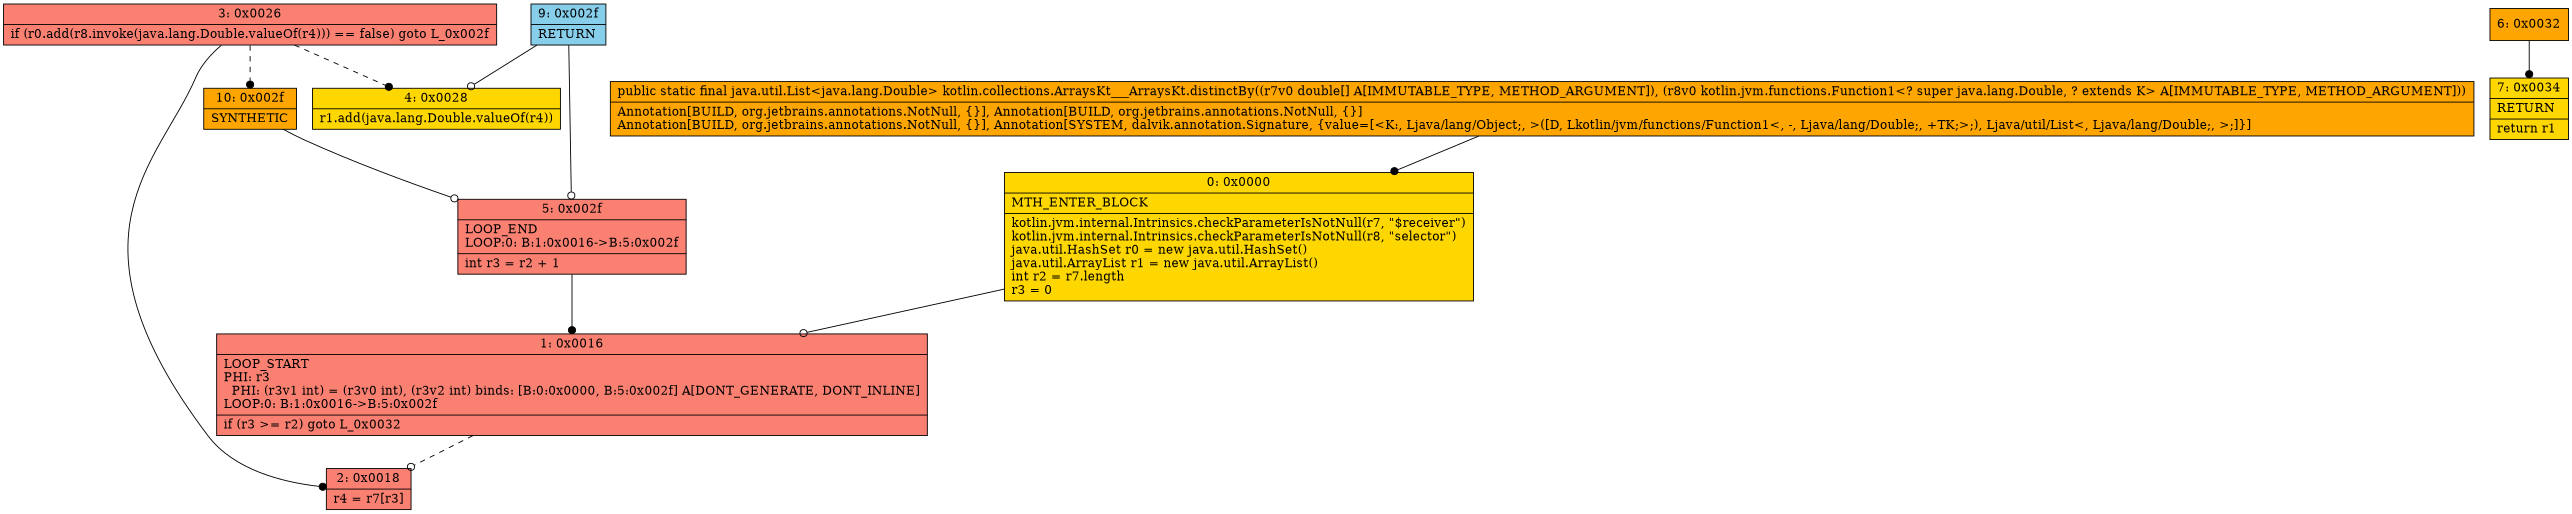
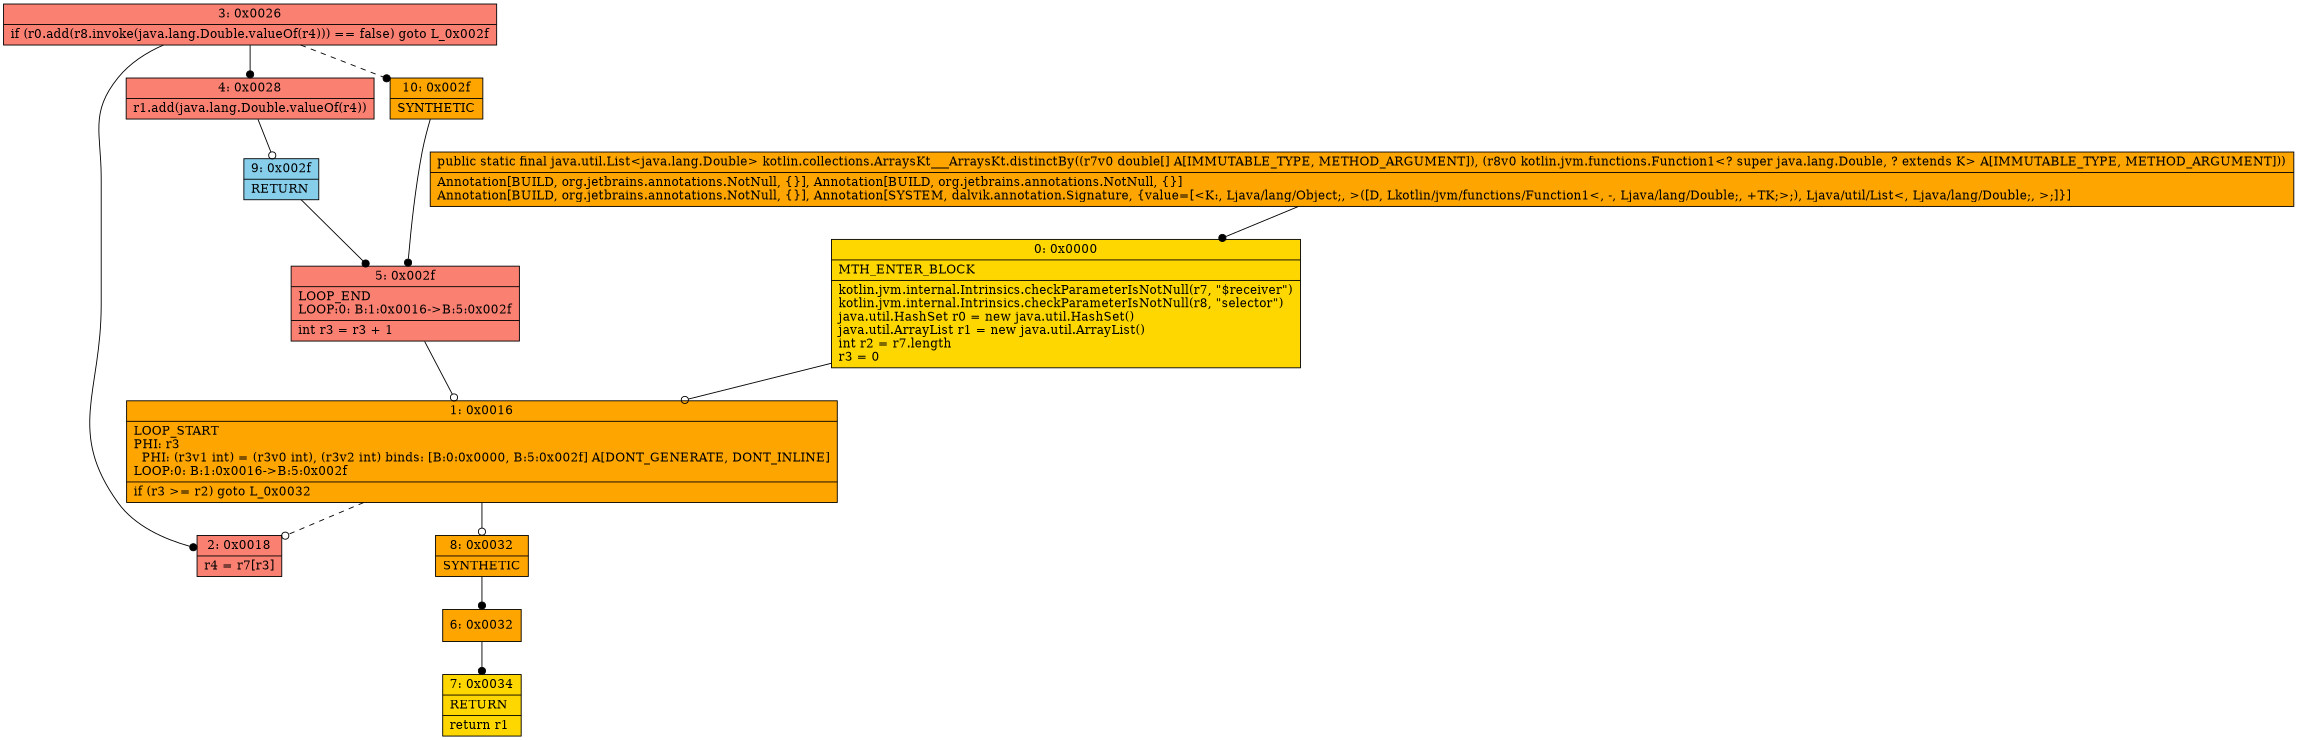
edge "3: 0x0026" -> "4: 0x0028": style dashed -> solid
edge "9: 0x002f" -> "4: 0x0028": reversed
node "4: 0x0028": fillcolor gold -> salmon
edge "9: 0x002f" -> "5: 0x002f": arrowhead odot -> dot
edge "10: 0x002f" -> "5: 0x002f": arrowhead odot -> dot
node "5: 0x002f": text "int r3 = r2 + 1" -> "int r3 = r3 + 1"
edge "5: 0x002f" -> "1: 0x0016": arrowhead dot -> odot
node "1: 0x0016": fillcolor salmon -> orange
node "8: 0x0032": added
